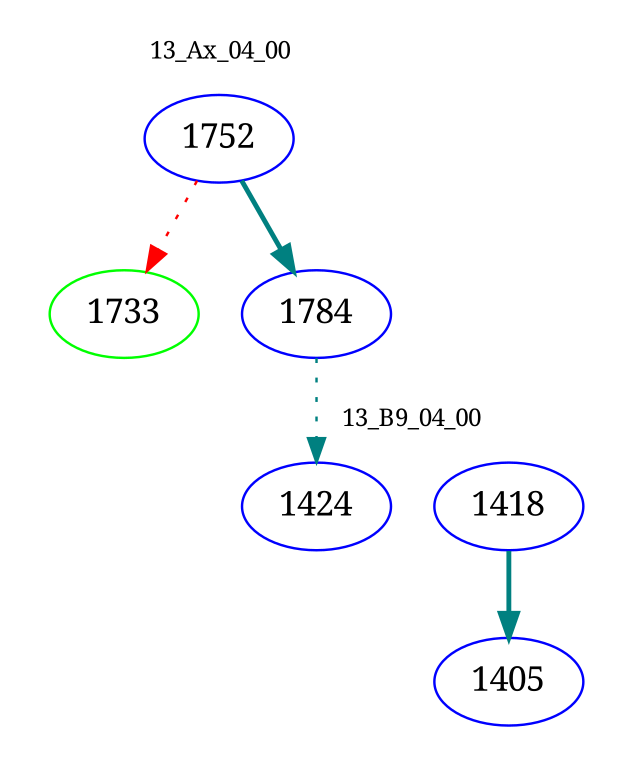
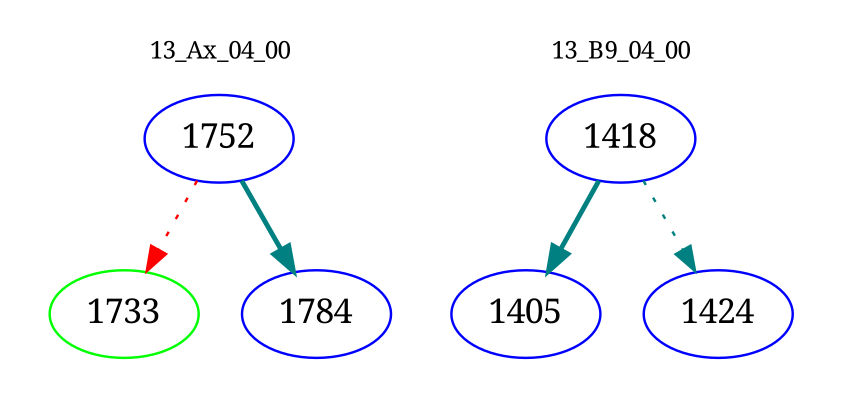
edge "1784" -> "1424": now "1418" -> "1424"
